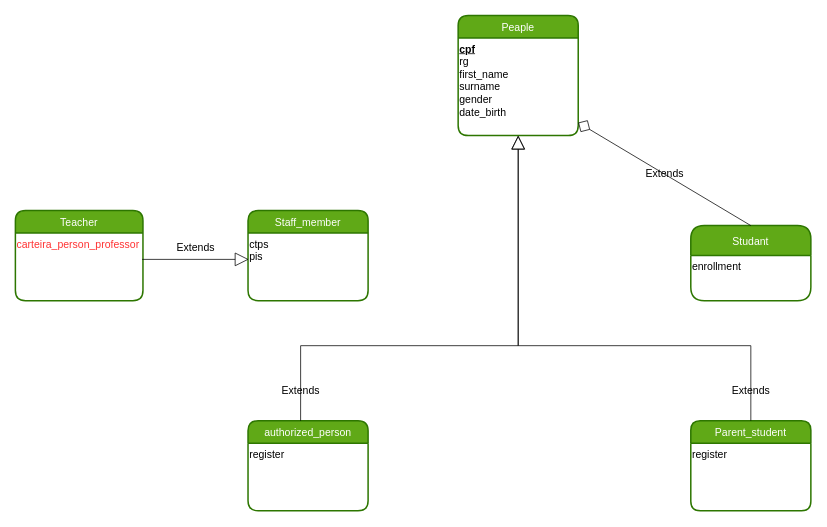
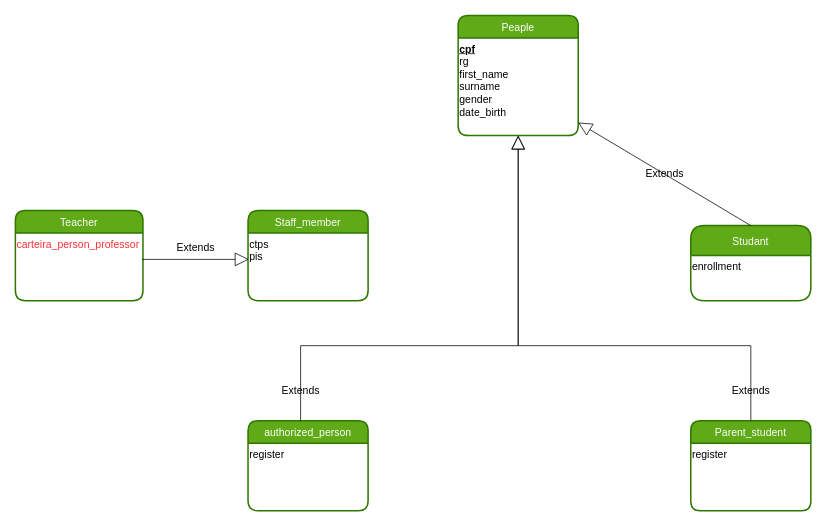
edge "Studant" -> "cpf rg first_name surname gender date_birth": arrowhead diamond -> block
